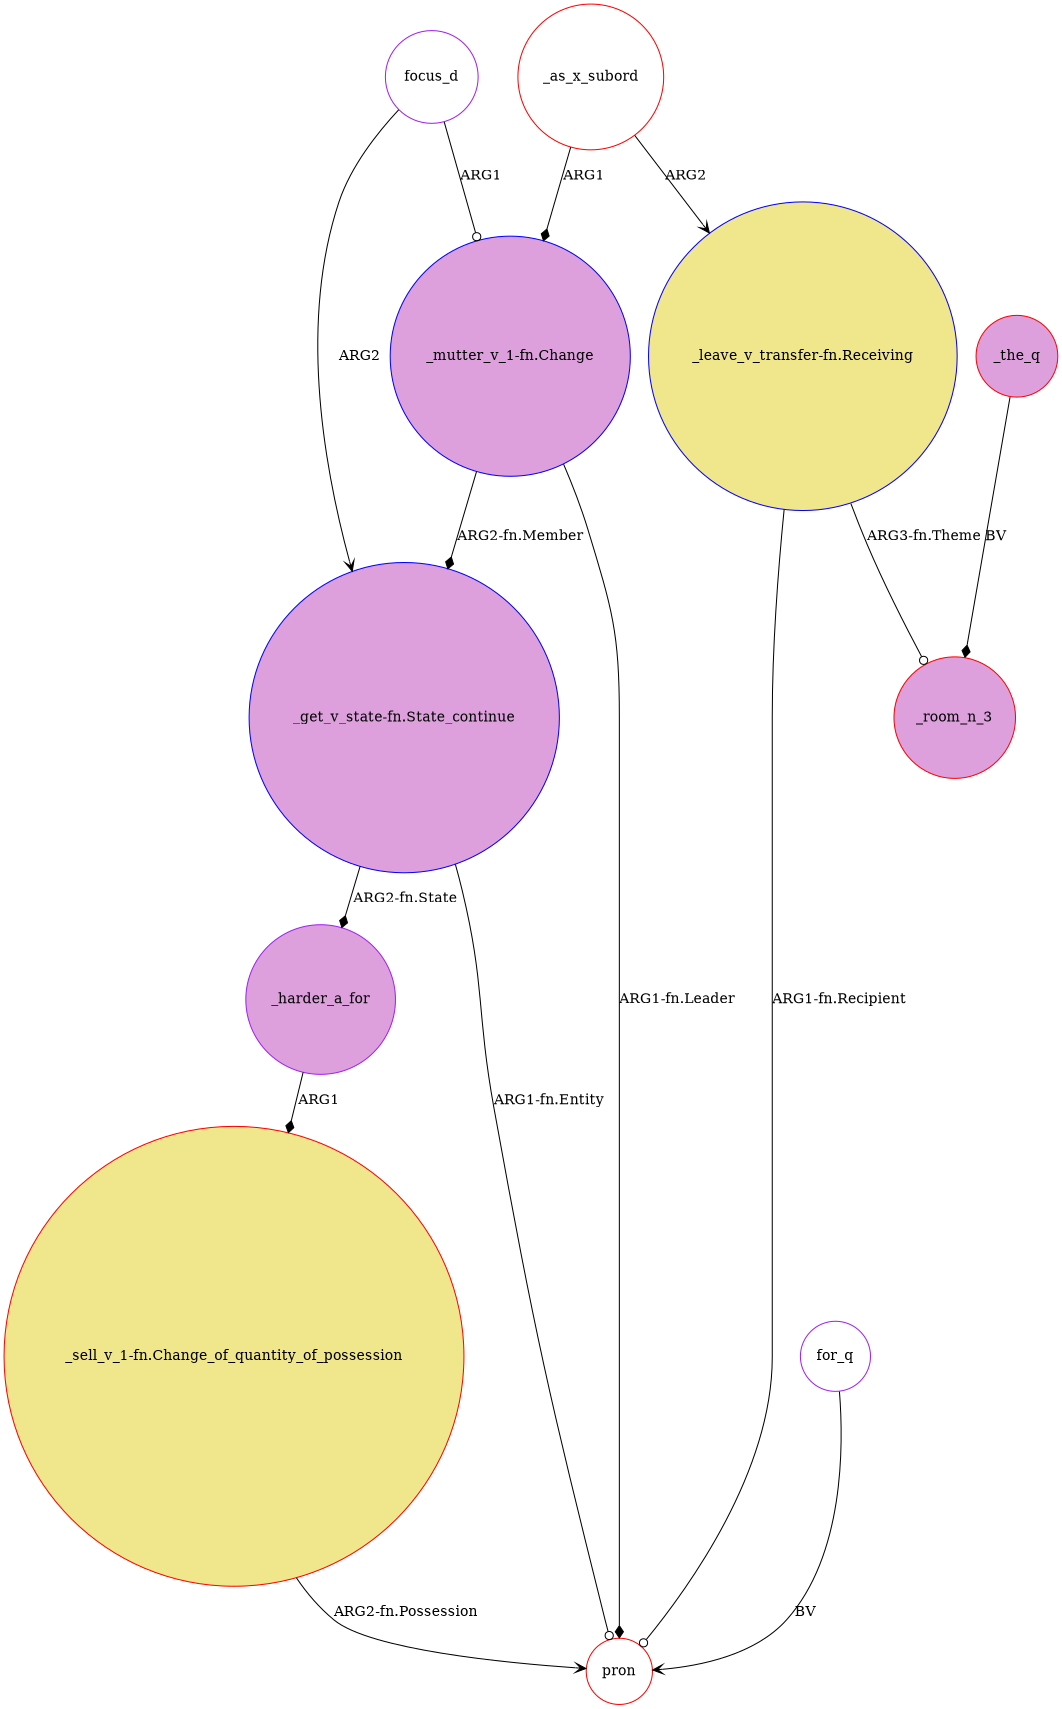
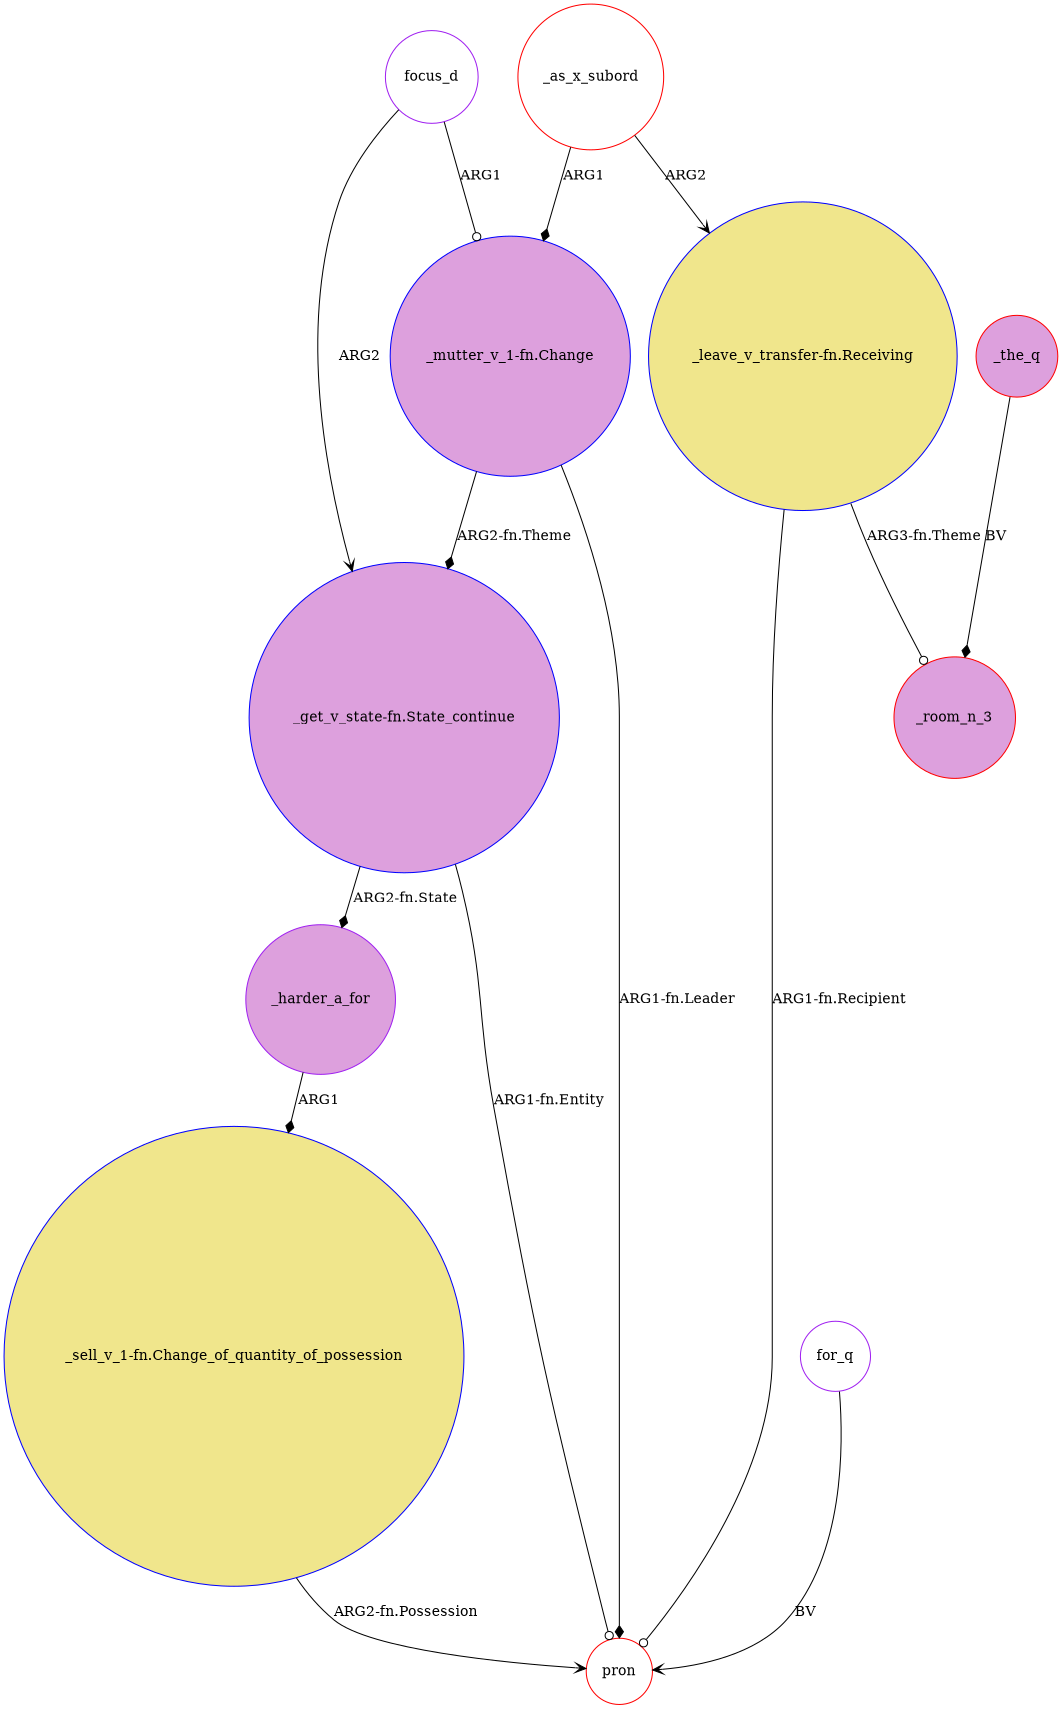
edge "_mutter_v_1-fn.Change" -> "_get_v_state-fn.State_continue": label "ARG2-fn.Member" -> "ARG2-fn.Theme"
node "_sell_v_1-fn.Change_of_quantity_of_possession": color red -> blue
